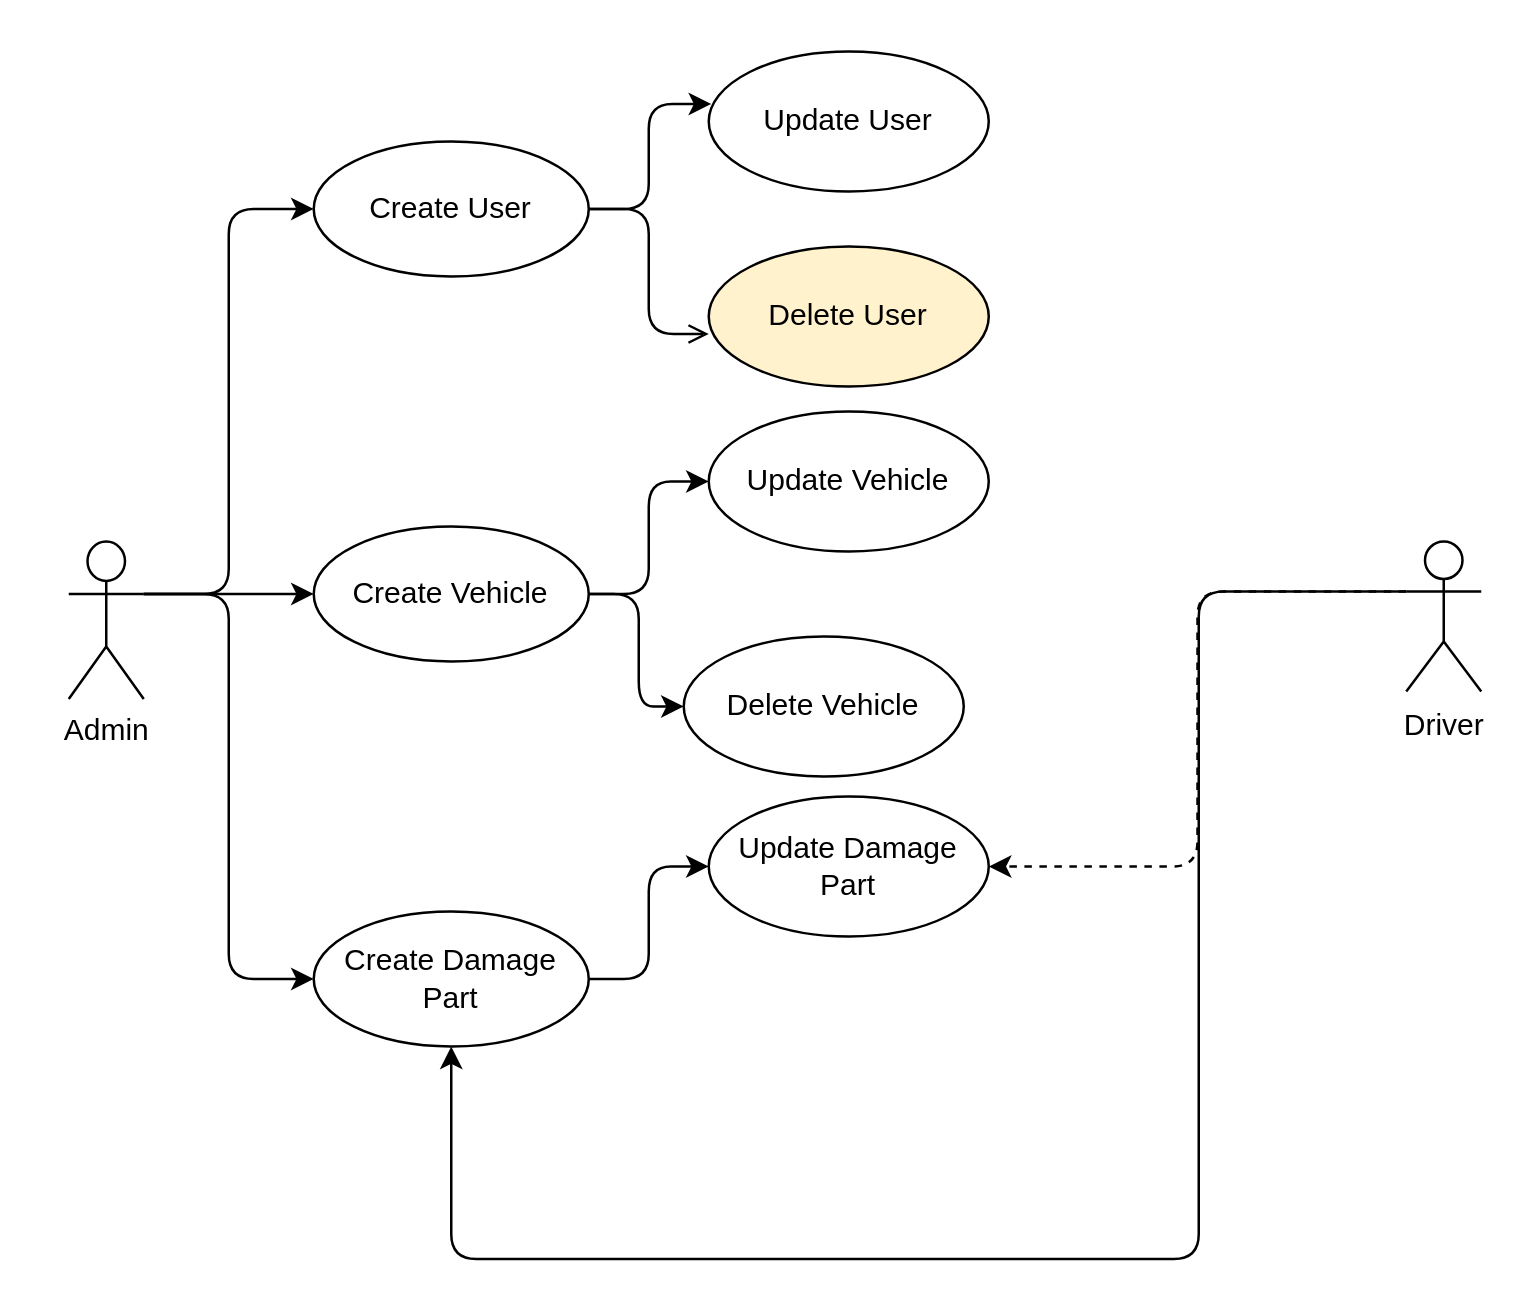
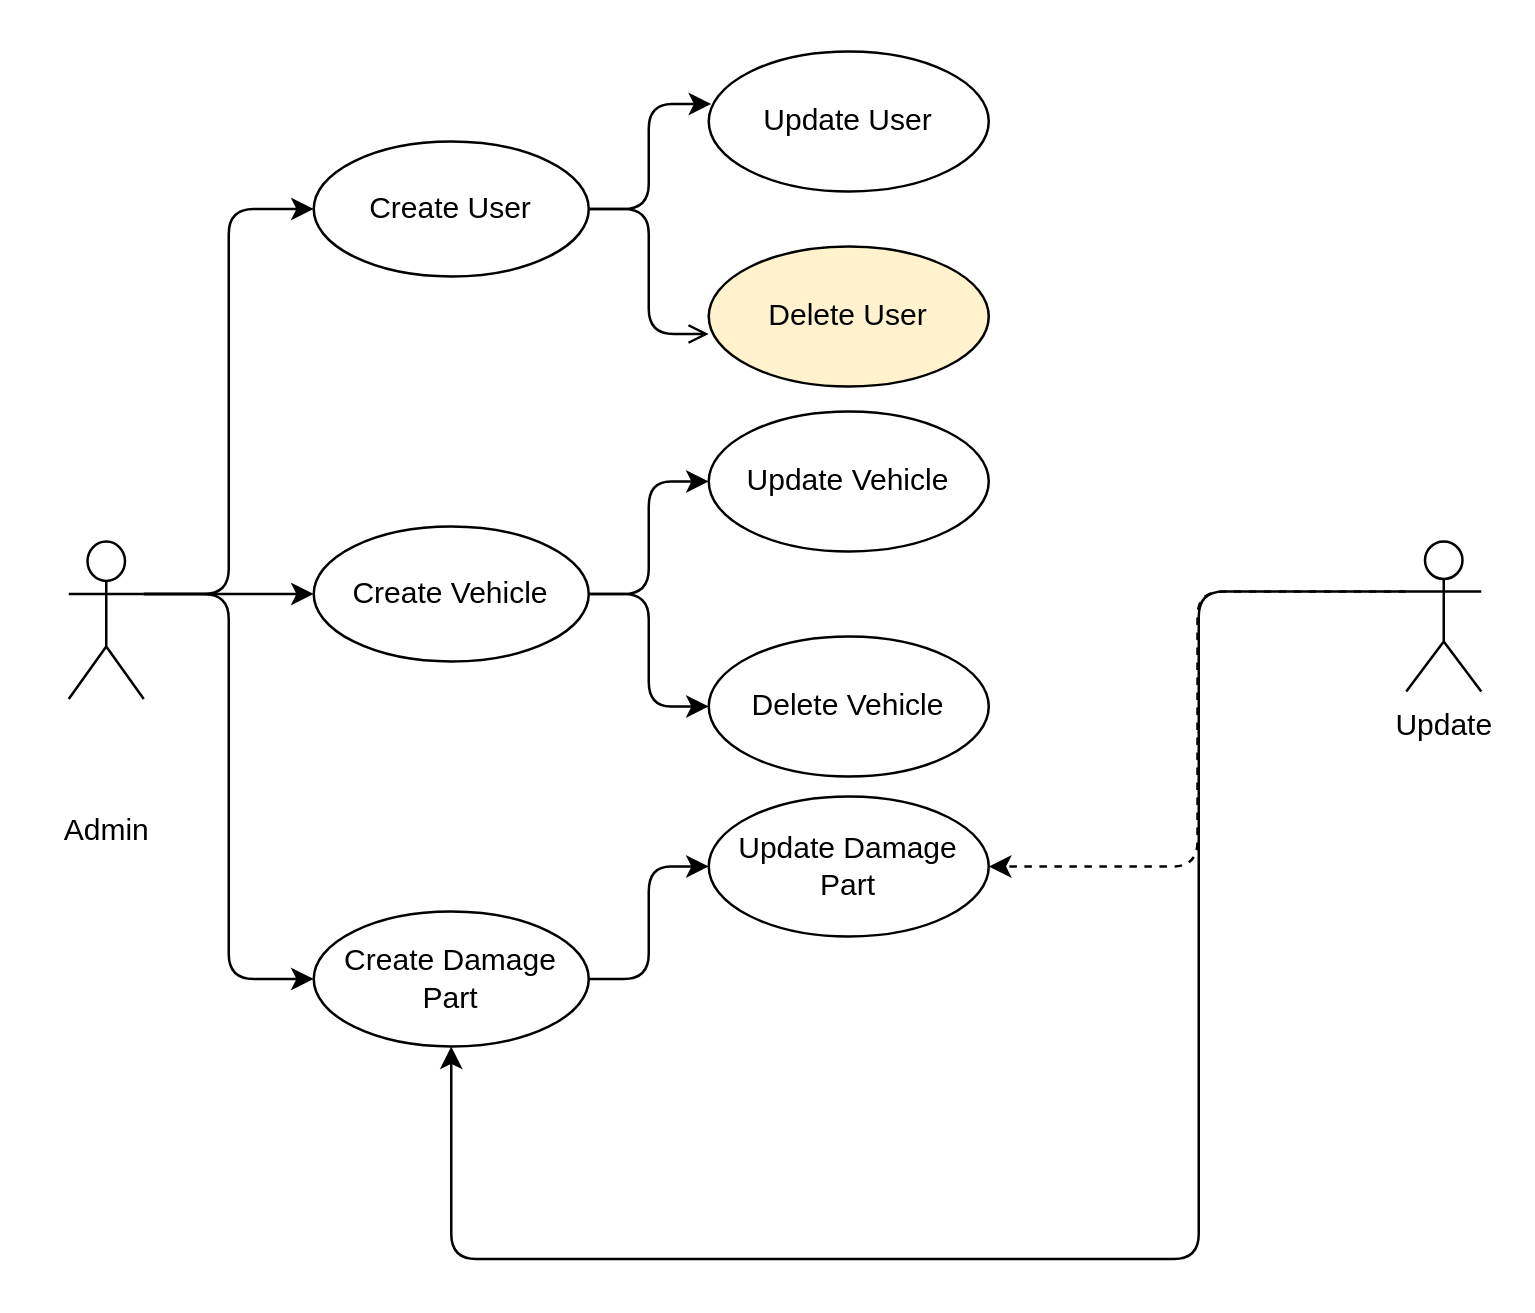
node "Delete Vehicle": moved (824, 706) -> (849, 706)
node "Driver": label "Driver" -> "Update"
node "Admin": moved (106, 731) -> (106, 831)
